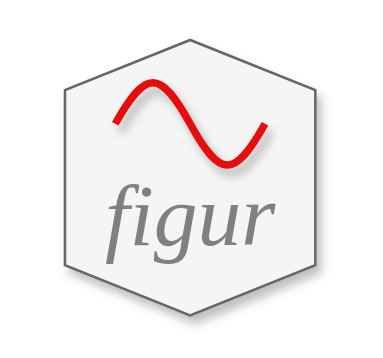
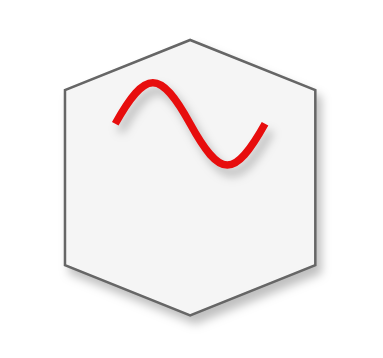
node "figur": removed
